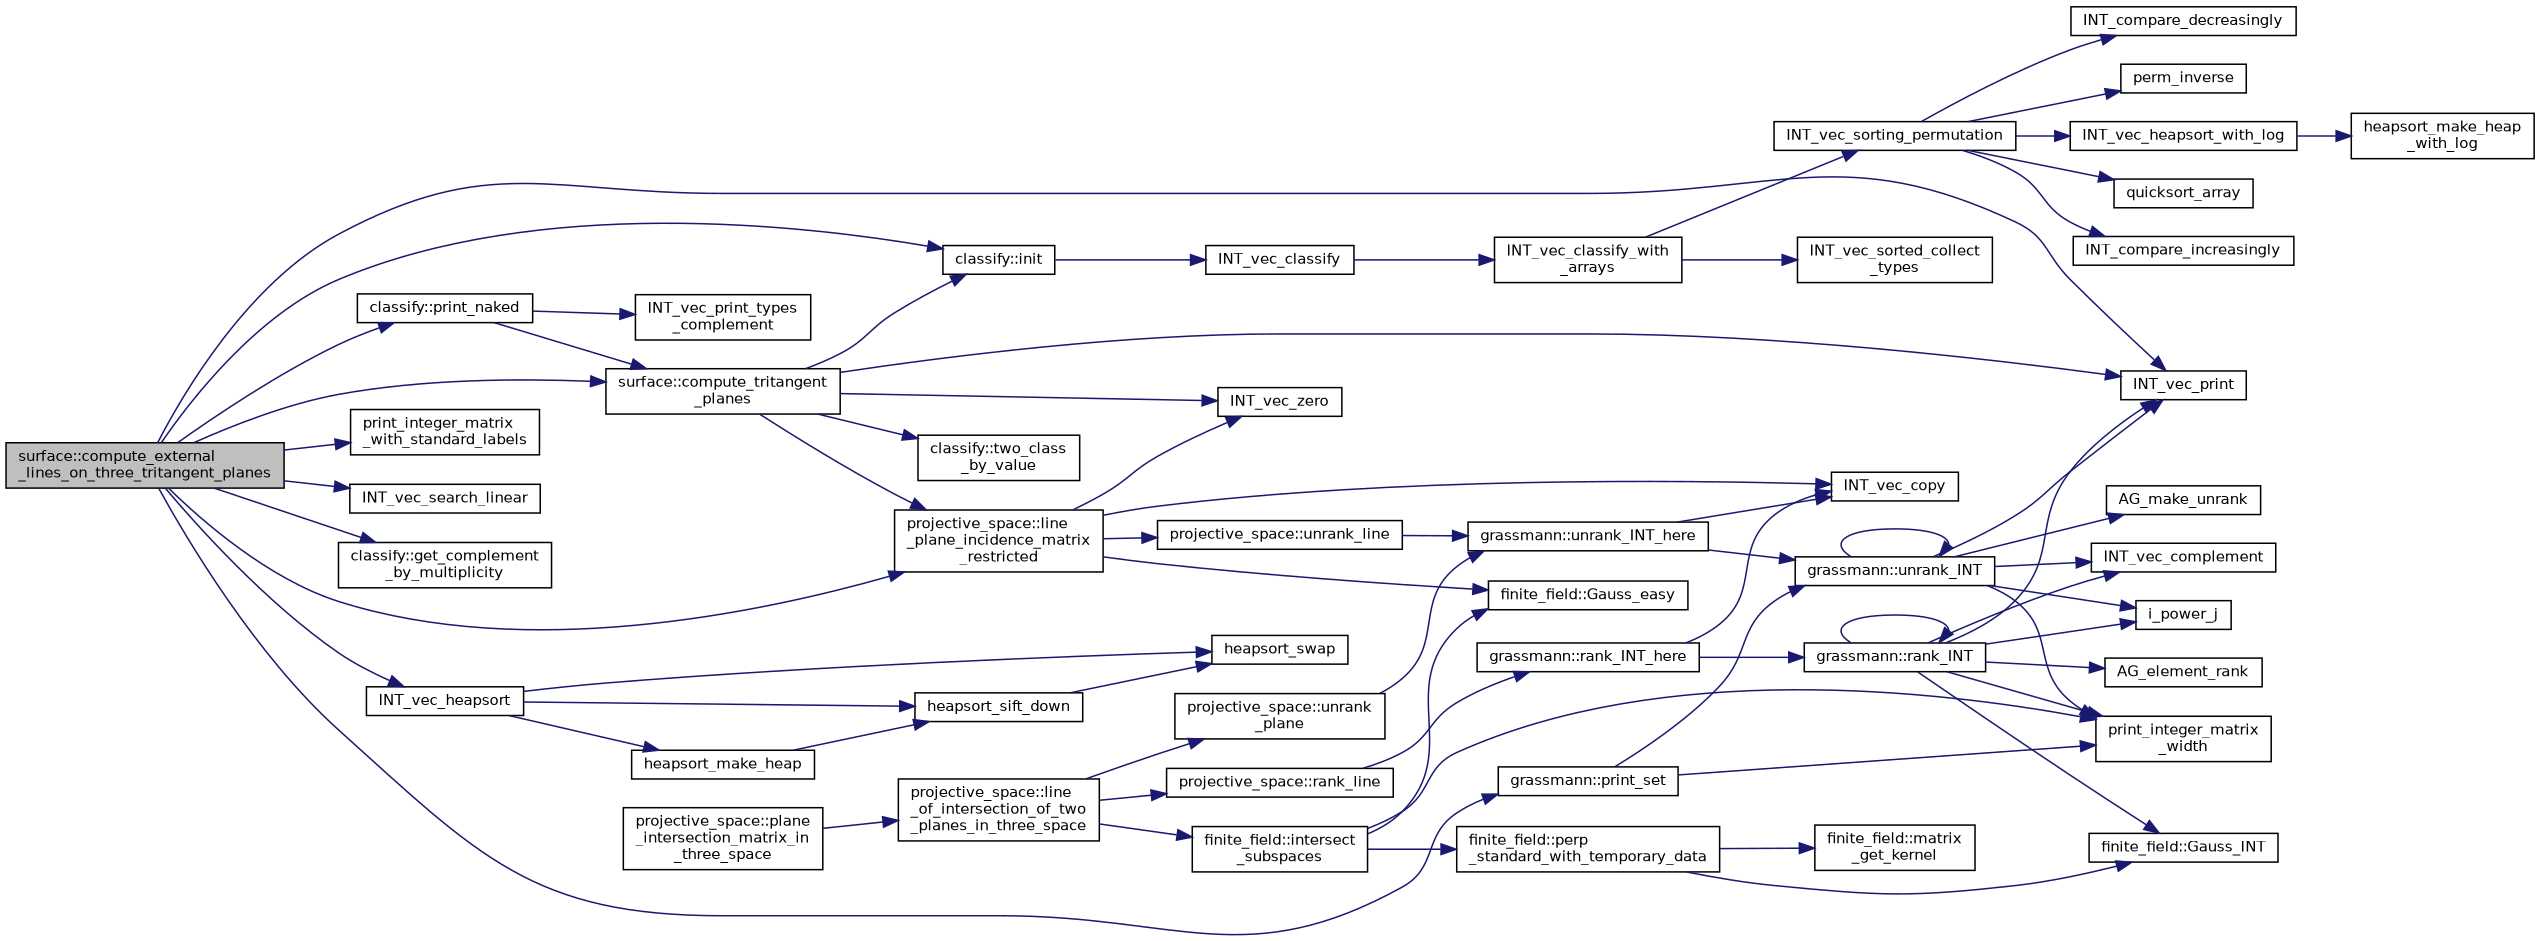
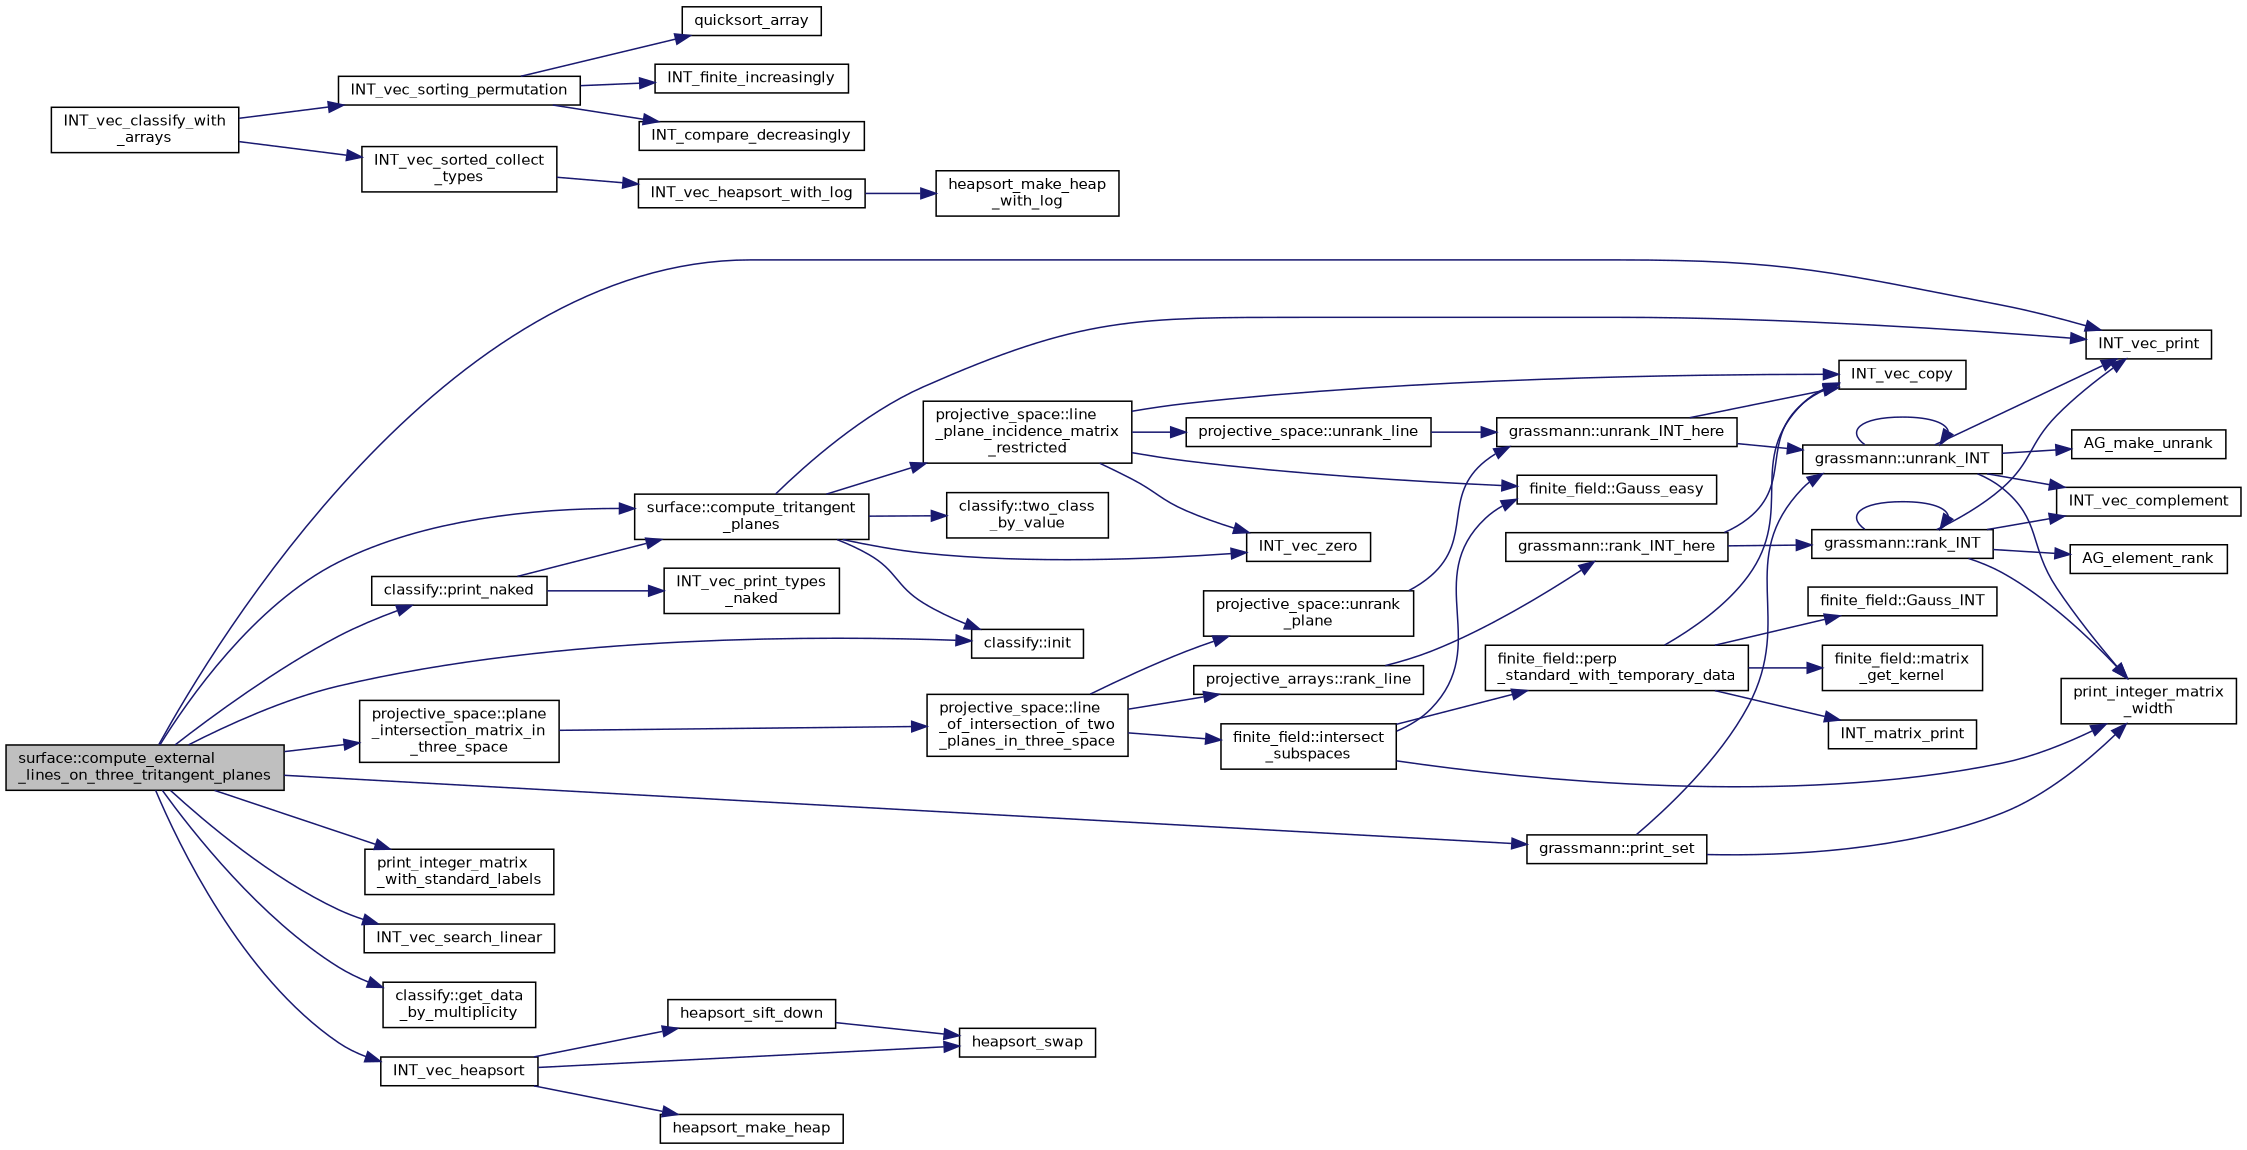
node "perm_inverse": removed
edge "INT_vec_sorting_permutation" -> "INT_vec_heapsort_with_log": now "INT_vec_sorted_collect _types" -> "INT_vec_heapsort_with_log"
node "INT_compare_increasingly": label "INT_compare_increasingly" -> "INT_finite_increasingly"
node "INT_vec_classify": removed
node "INT_vec_print_types _complement": label "INT_vec_print_types _complement" -> "INT_vec_print_types _naked"
edge "finite_field::perp _standard_with_temporary_data" -> "INT_vec_copy": added
node "classify::get_complement _by_multiplicity": label "classify::get_complement _by_multiplicity" -> "classify::get_data _by_multiplicity"
node "i_power_j": removed
edge "surface::compute_external _lines_on_three_tritangent_planes" -> "projective_space::line _plane_incidence_matrix _restricted": now "surface::compute_external _lines_on_three_tritangent_planes" -> "projective_space::plane _intersection_matrix_in _three_space"
node "INT_matrix_print": added
edge "heapsort_make_heap" -> "heapsort_sift_down": removed
edge "grassmann::rank_INT" -> "finite_field::Gauss_INT": removed
node "projective_space::rank_line": label "projective_space::rank_line" -> "projective_arrays::rank_line"
